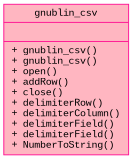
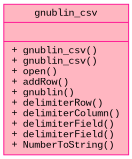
node "gnublin_csv": text "+ close()" -> "+ gnublin()"
